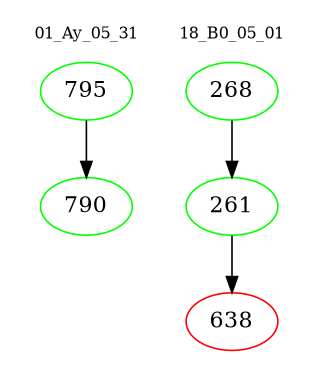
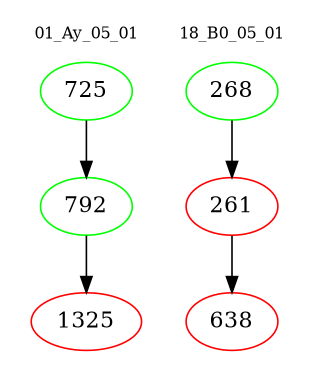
cluster "01_Ay_05_31": label "01_Ay_05_31" -> "01_Ay_05_01"
node "795": label "795" -> "725"
node "790": label "790" -> "792"
node "261": color green -> red
node "1325": added
